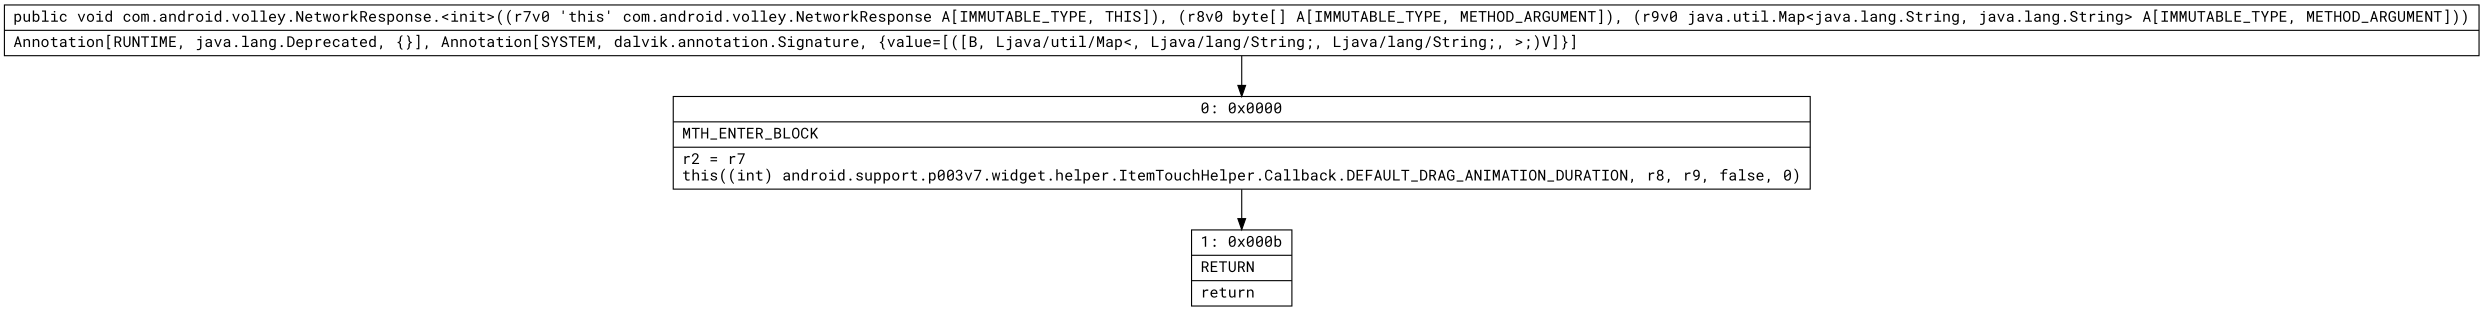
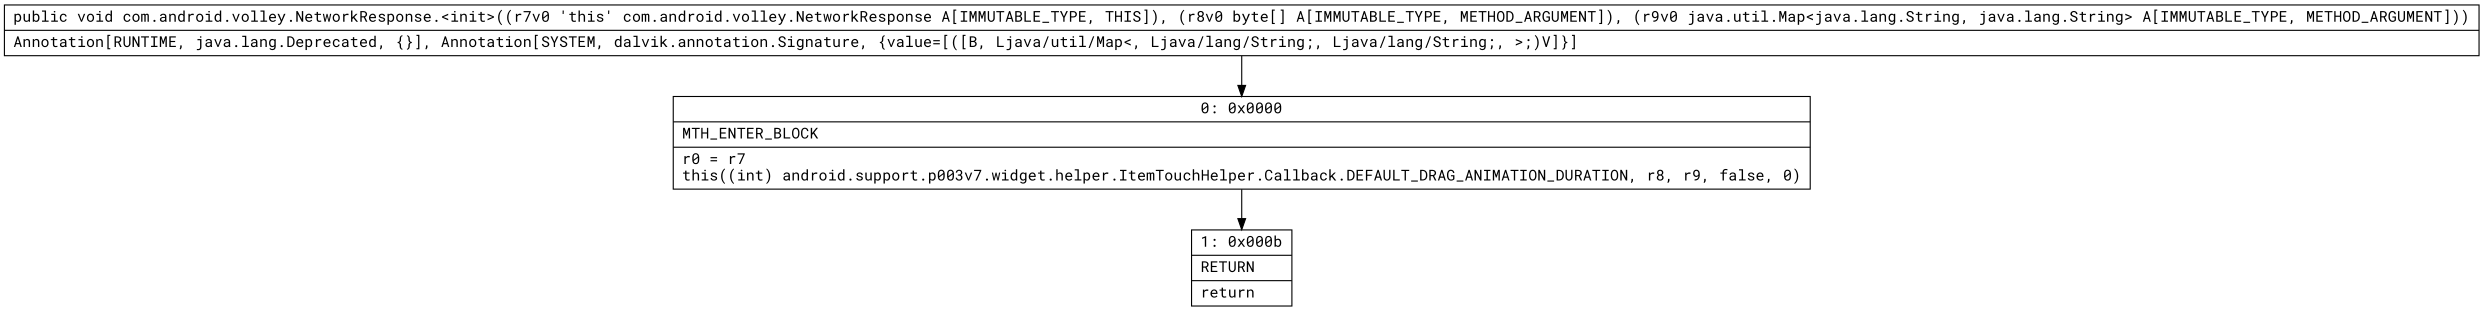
node "0: 0x0000": text "r2 = r7" -> "r0 = r7"
